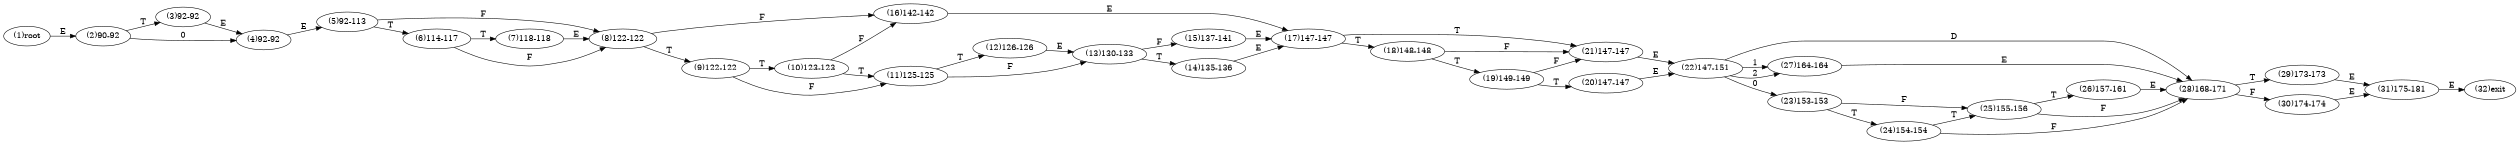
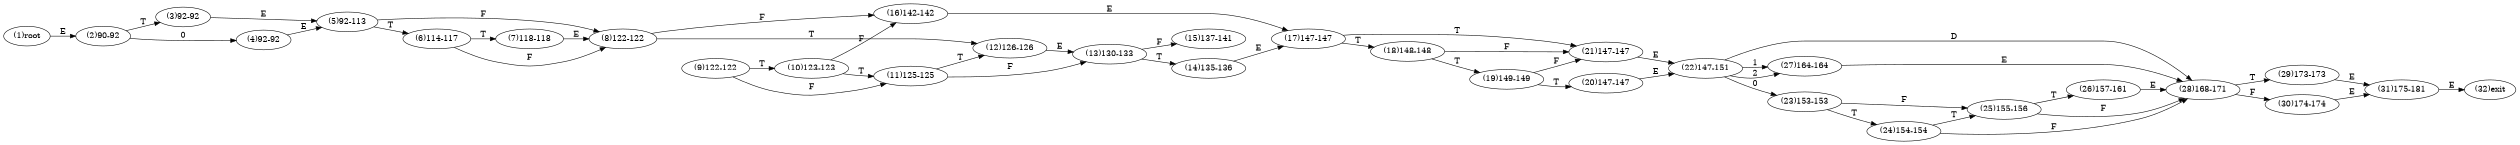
edge "(3)92-92" -> "(4)92-92": now "(3)92-92" -> "(5)92-113"
edge "(15)137-141" -> "(17)147-147": removed, label "E"
edge "(8)122-122" -> "(9)122-122": now "(8)122-122" -> "(12)126-126"
